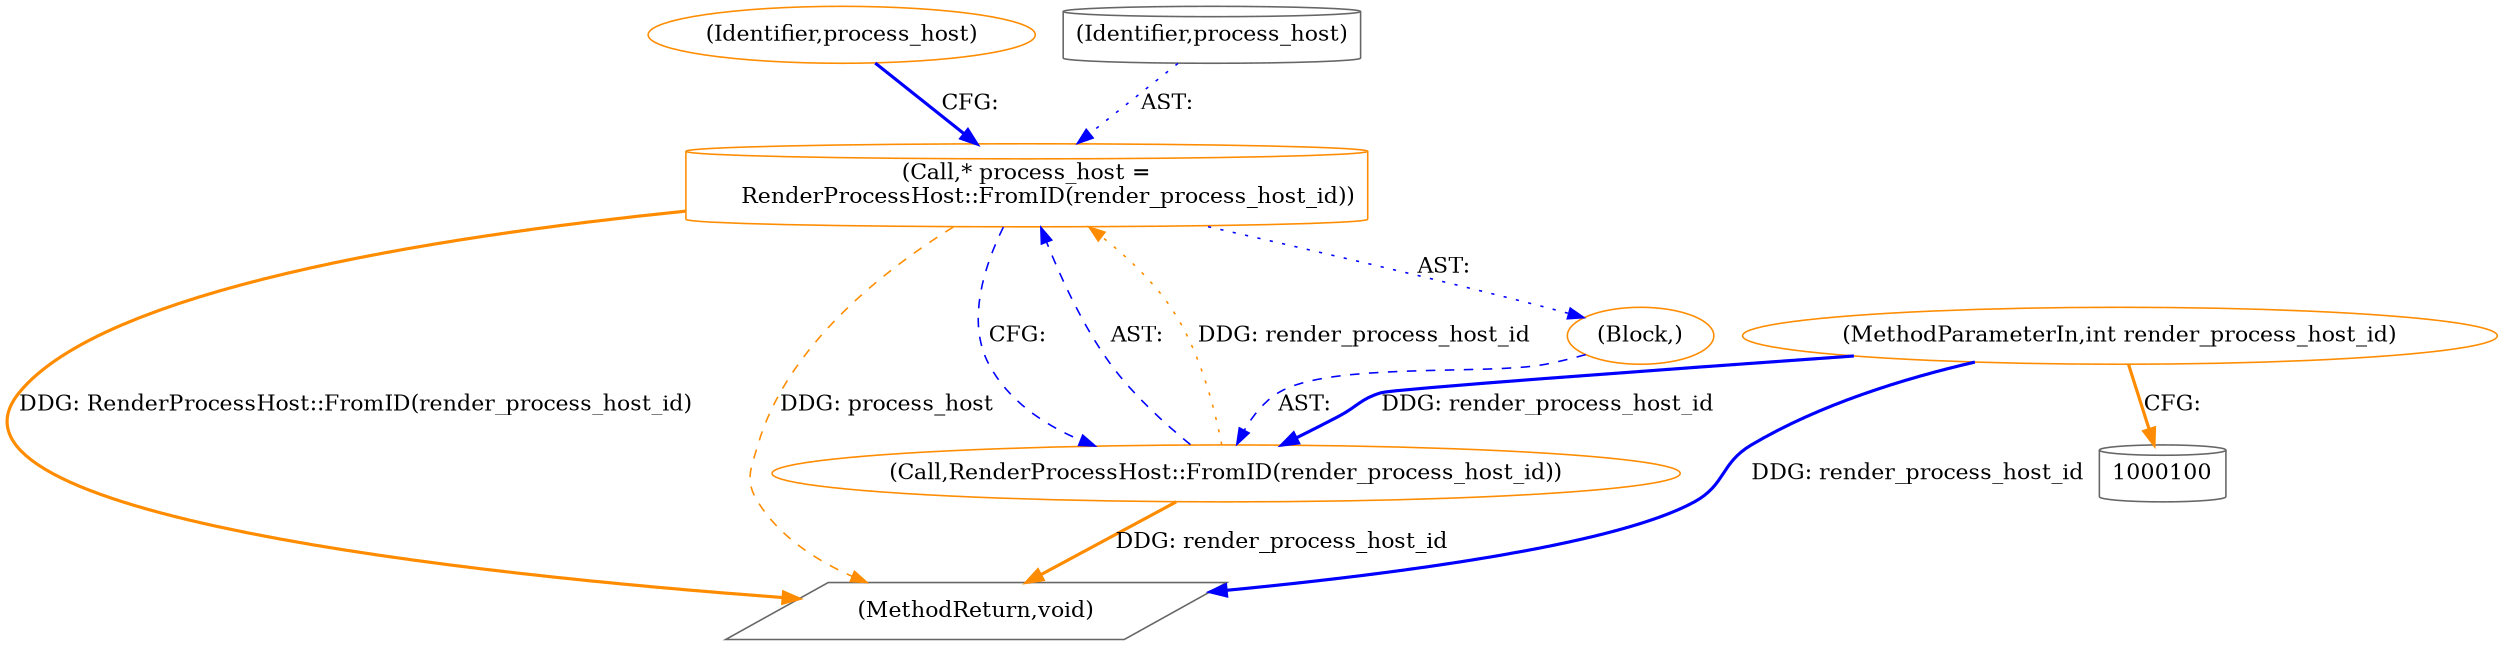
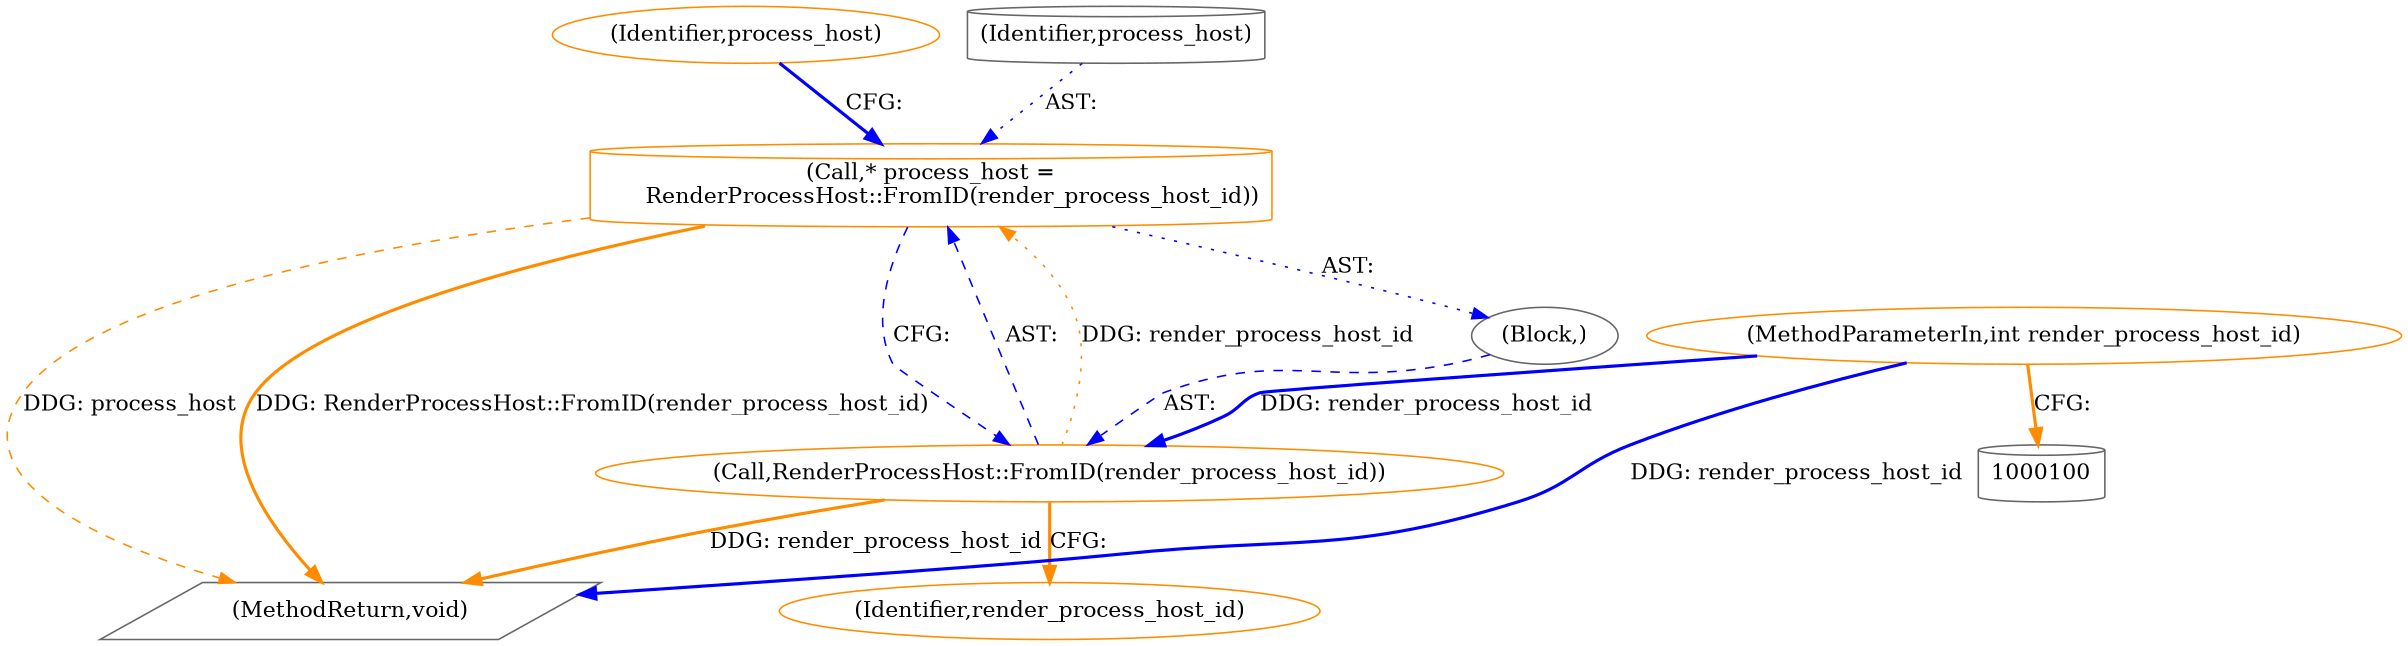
node "(Block,)": color darkorange -> gray40
node "(Identifier,render_process_host_id)": added
